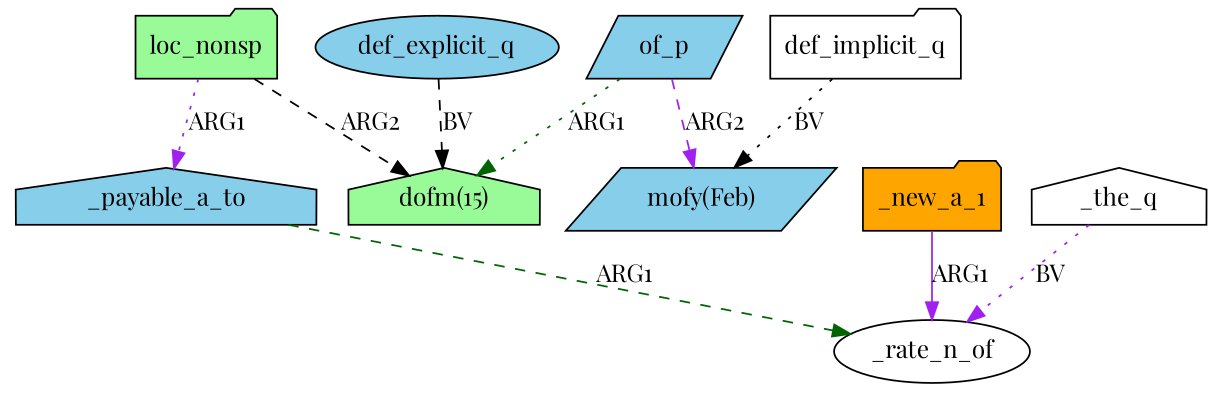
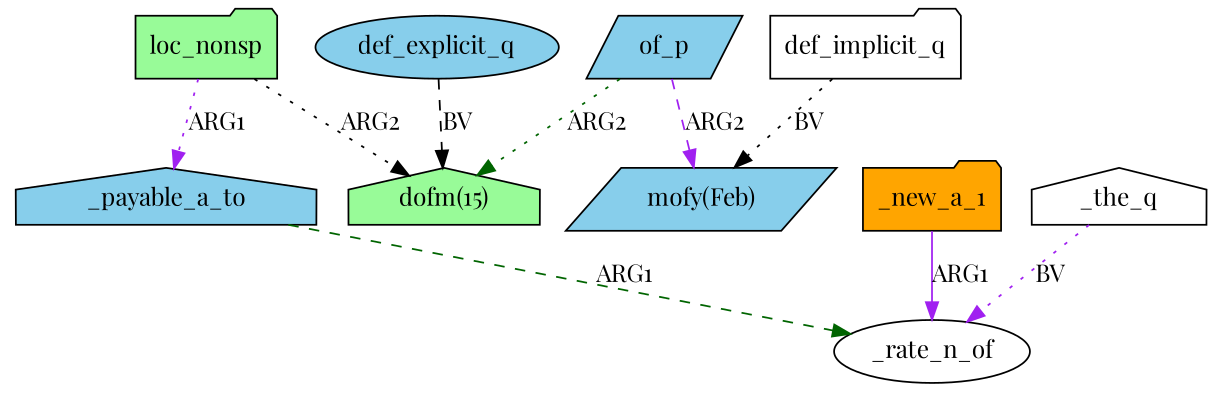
edge "loc_nonsp" -> "dofm(15)": style dashed -> dotted
edge "of_p" -> "dofm(15)": label "ARG1" -> "ARG2"
